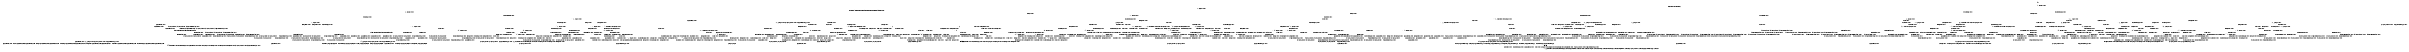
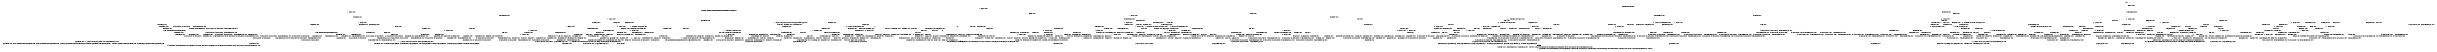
edge "s68" -> "s73": added, label "DH_CLIENT_KEY_EXCHANGE / TIMEOUT"
edge "s47" -> "s28": label "CHANGE_CIPHER_SPEC / TIMEOUT" -> "FINISHED / CHANGE_CIPHER_SPEC,FINISHED,CHANGE_CIPHER_SPEC,FINISHED"
